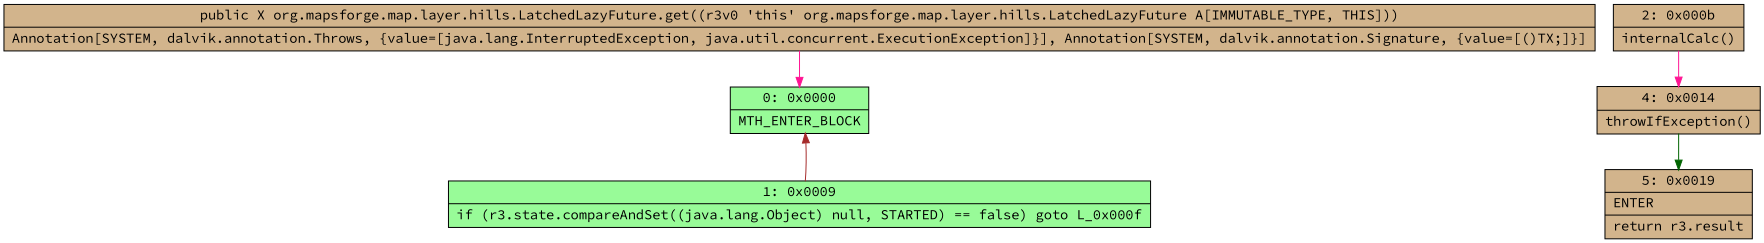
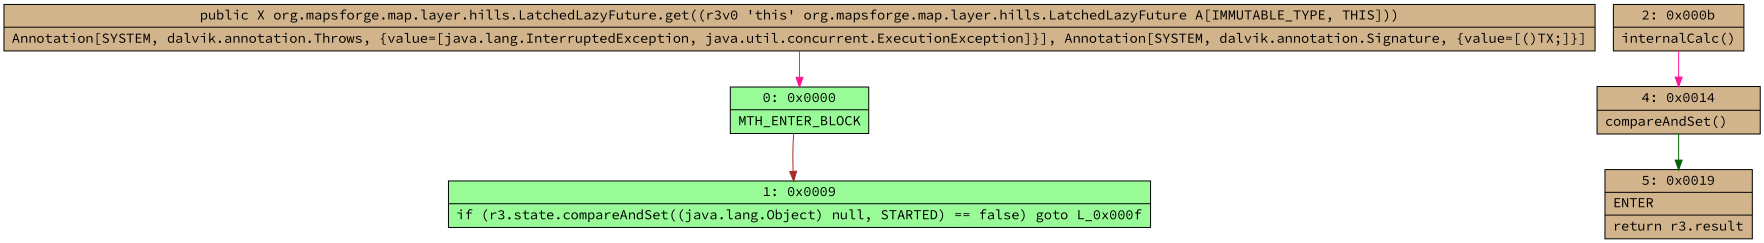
node "4: 0x0014": text "throwIfException()" -> "compareAndSet()"
edge "1: 0x0009" -> "0: 0x0000": reversed
